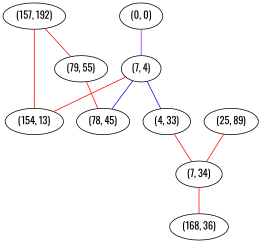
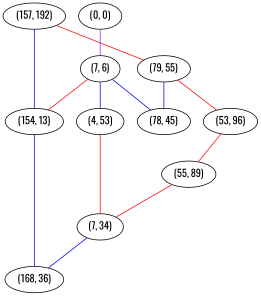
edge "(157, 192)" -- "(154, 13)": color red -> blue
node "(7, 4)": label "(7, 4)" -> "(7, 6)"
edge "(79, 55)" -- "(78, 45)": color red -> blue
node "(4, 33)": label "(4, 33)" -> "(4, 53)"
node "(53, 96)": added
node "(25, 89)": label "(25, 89)" -> "(55, 89)"
edge "(154, 13)" -- "(168, 36)": added
edge "(7, 34)" -- "(168, 36)": color red -> blue
